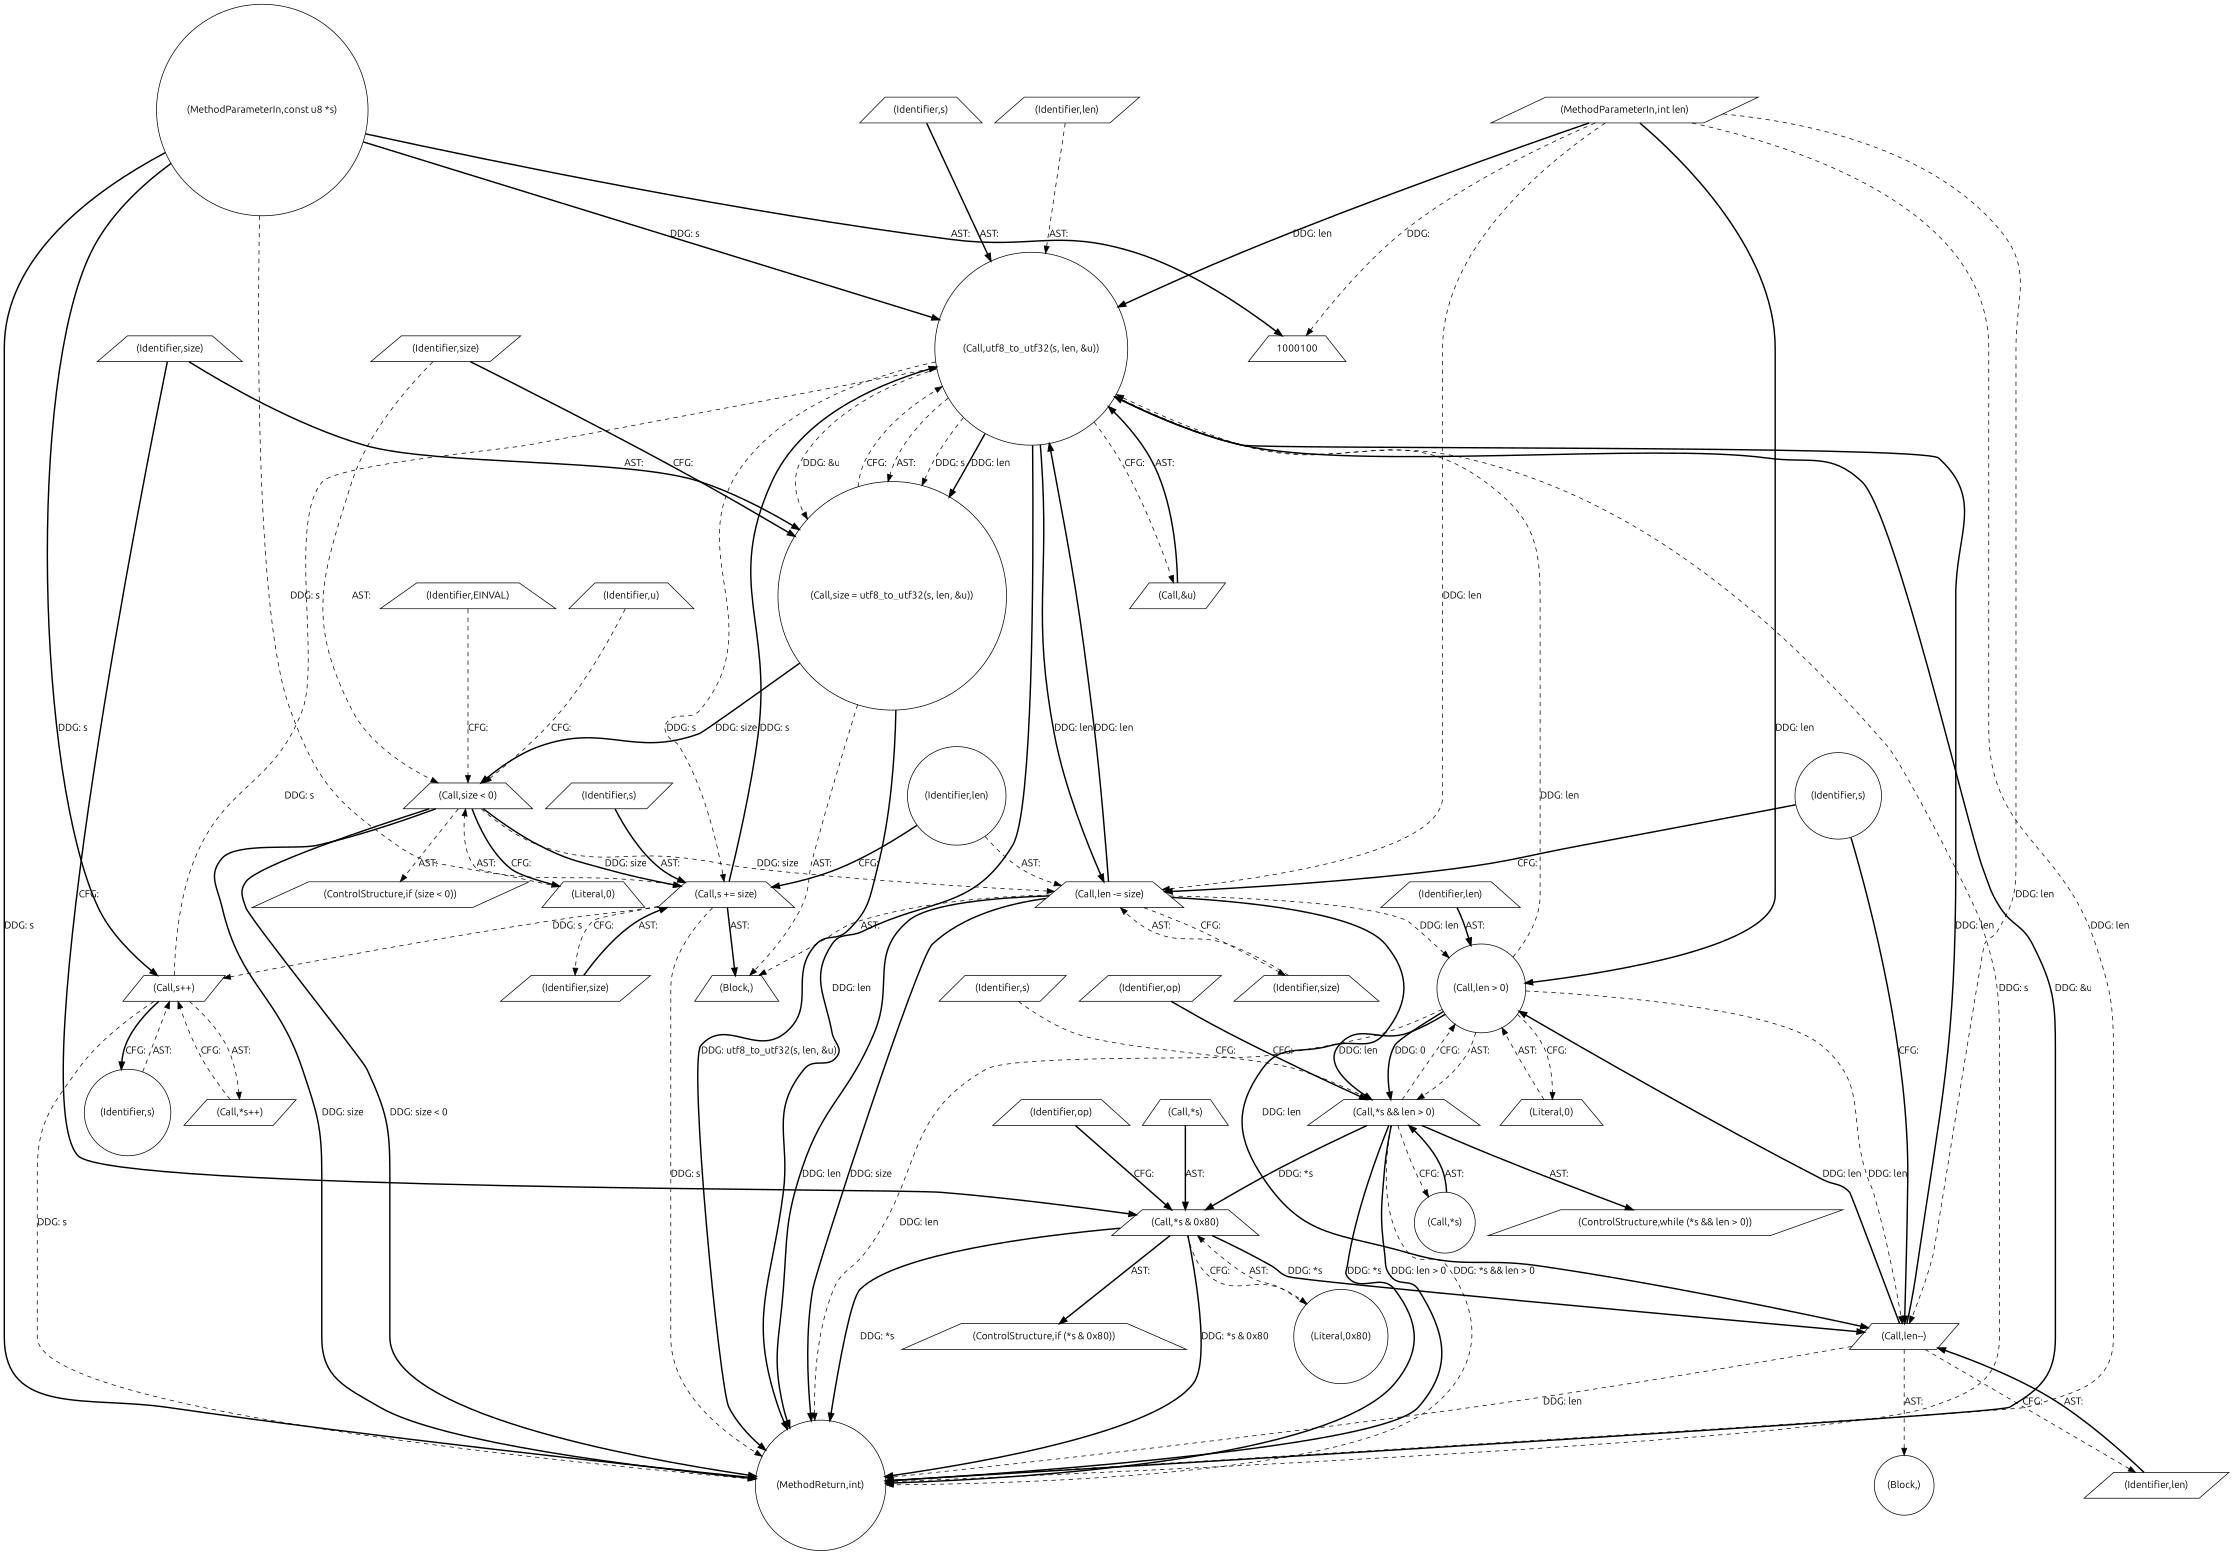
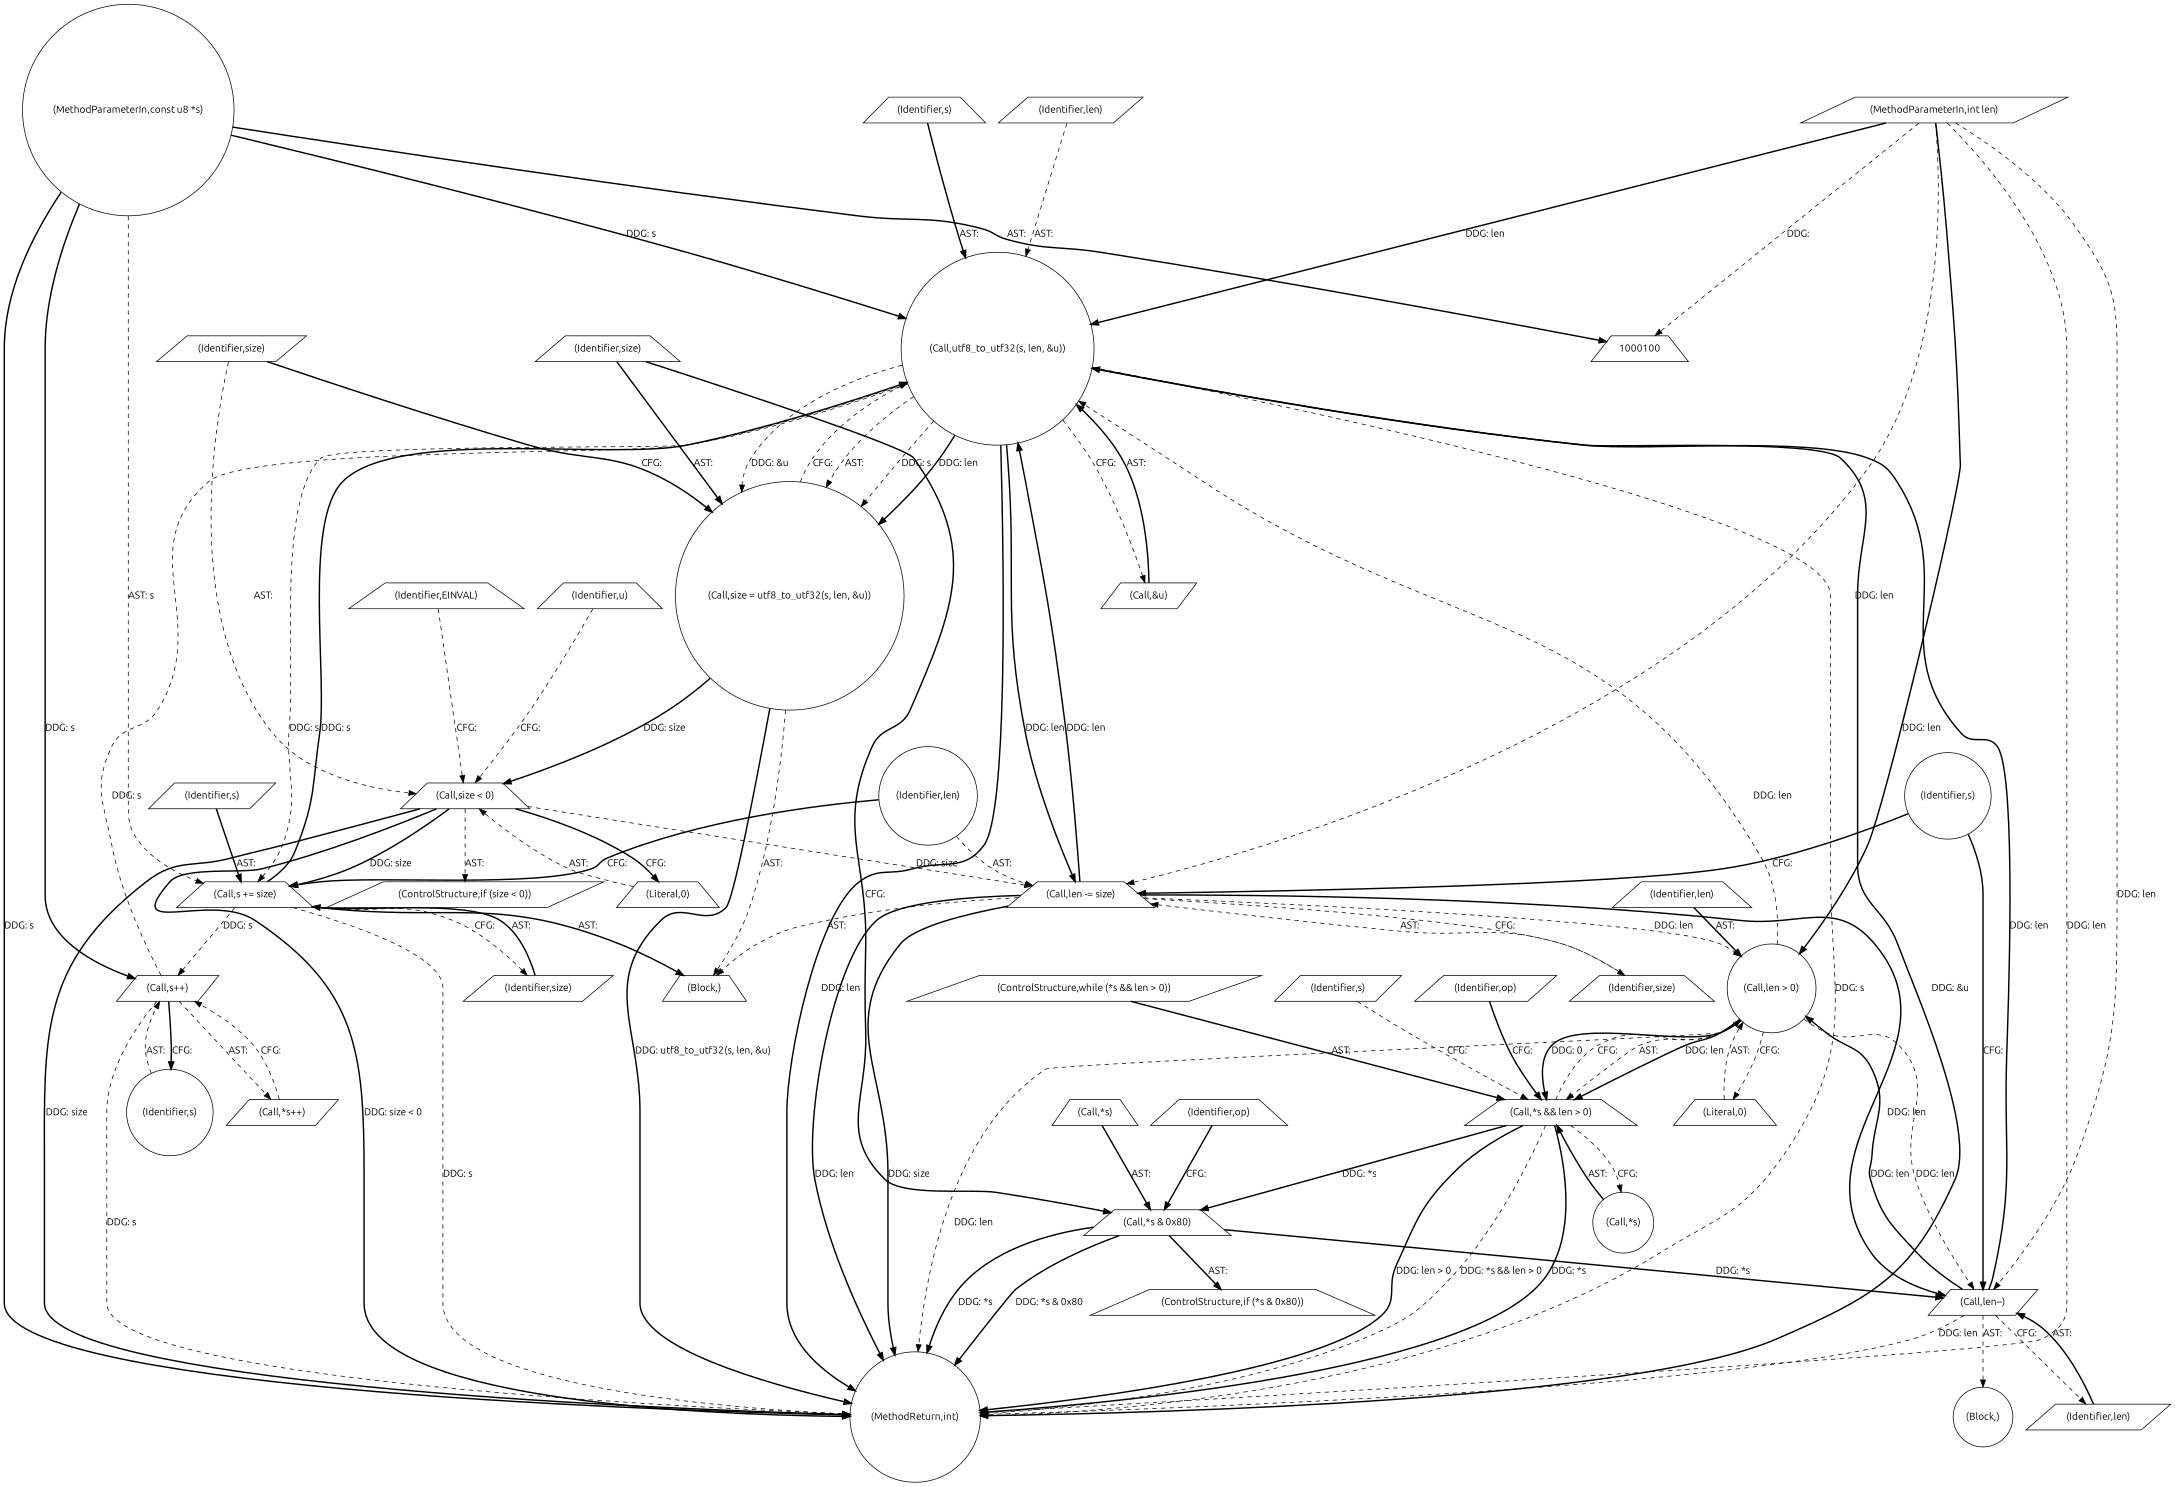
edge "(MethodParameterIn,const u8 *s)" -> "(Call,s += size)": label "DDG: s" -> "AST: s"
edge "(Call,*s && len > 0)" -> "(ControlStructure,while (*s && len > 0))": reversed
node "(Literal,0x80)": removed
